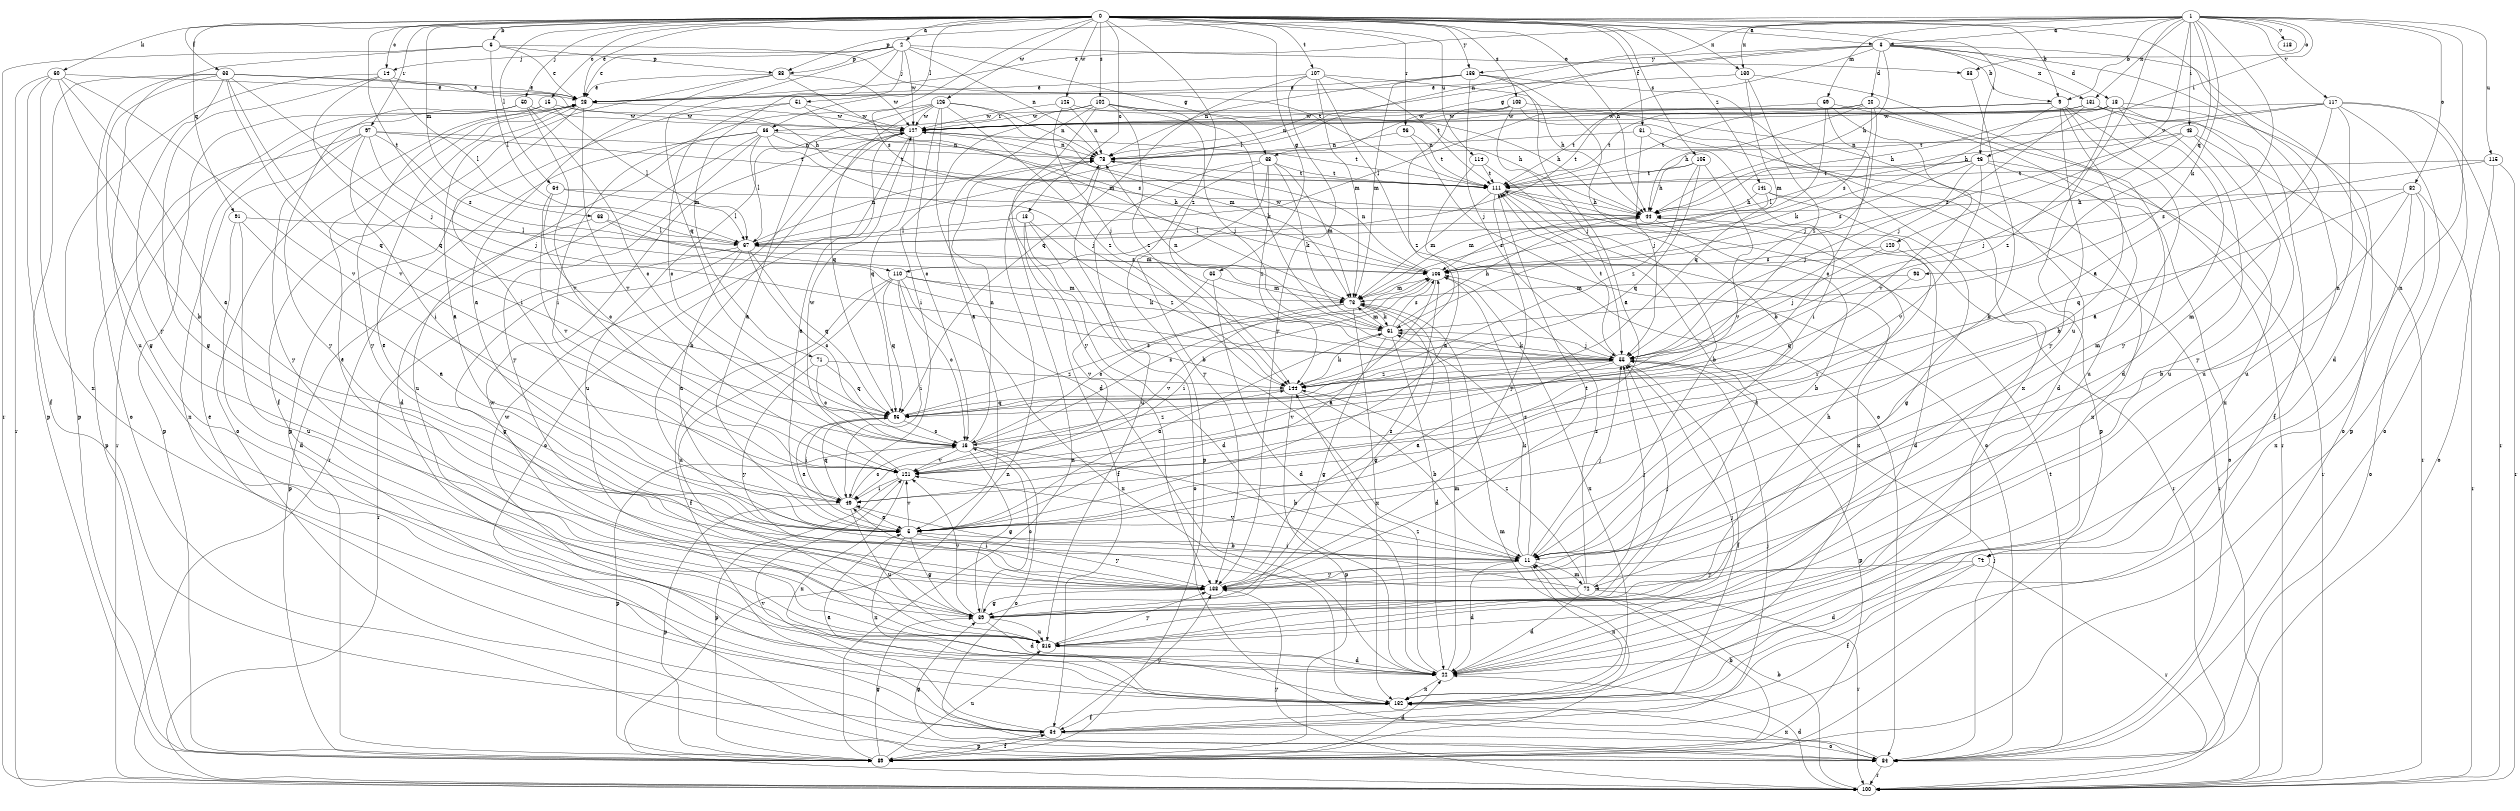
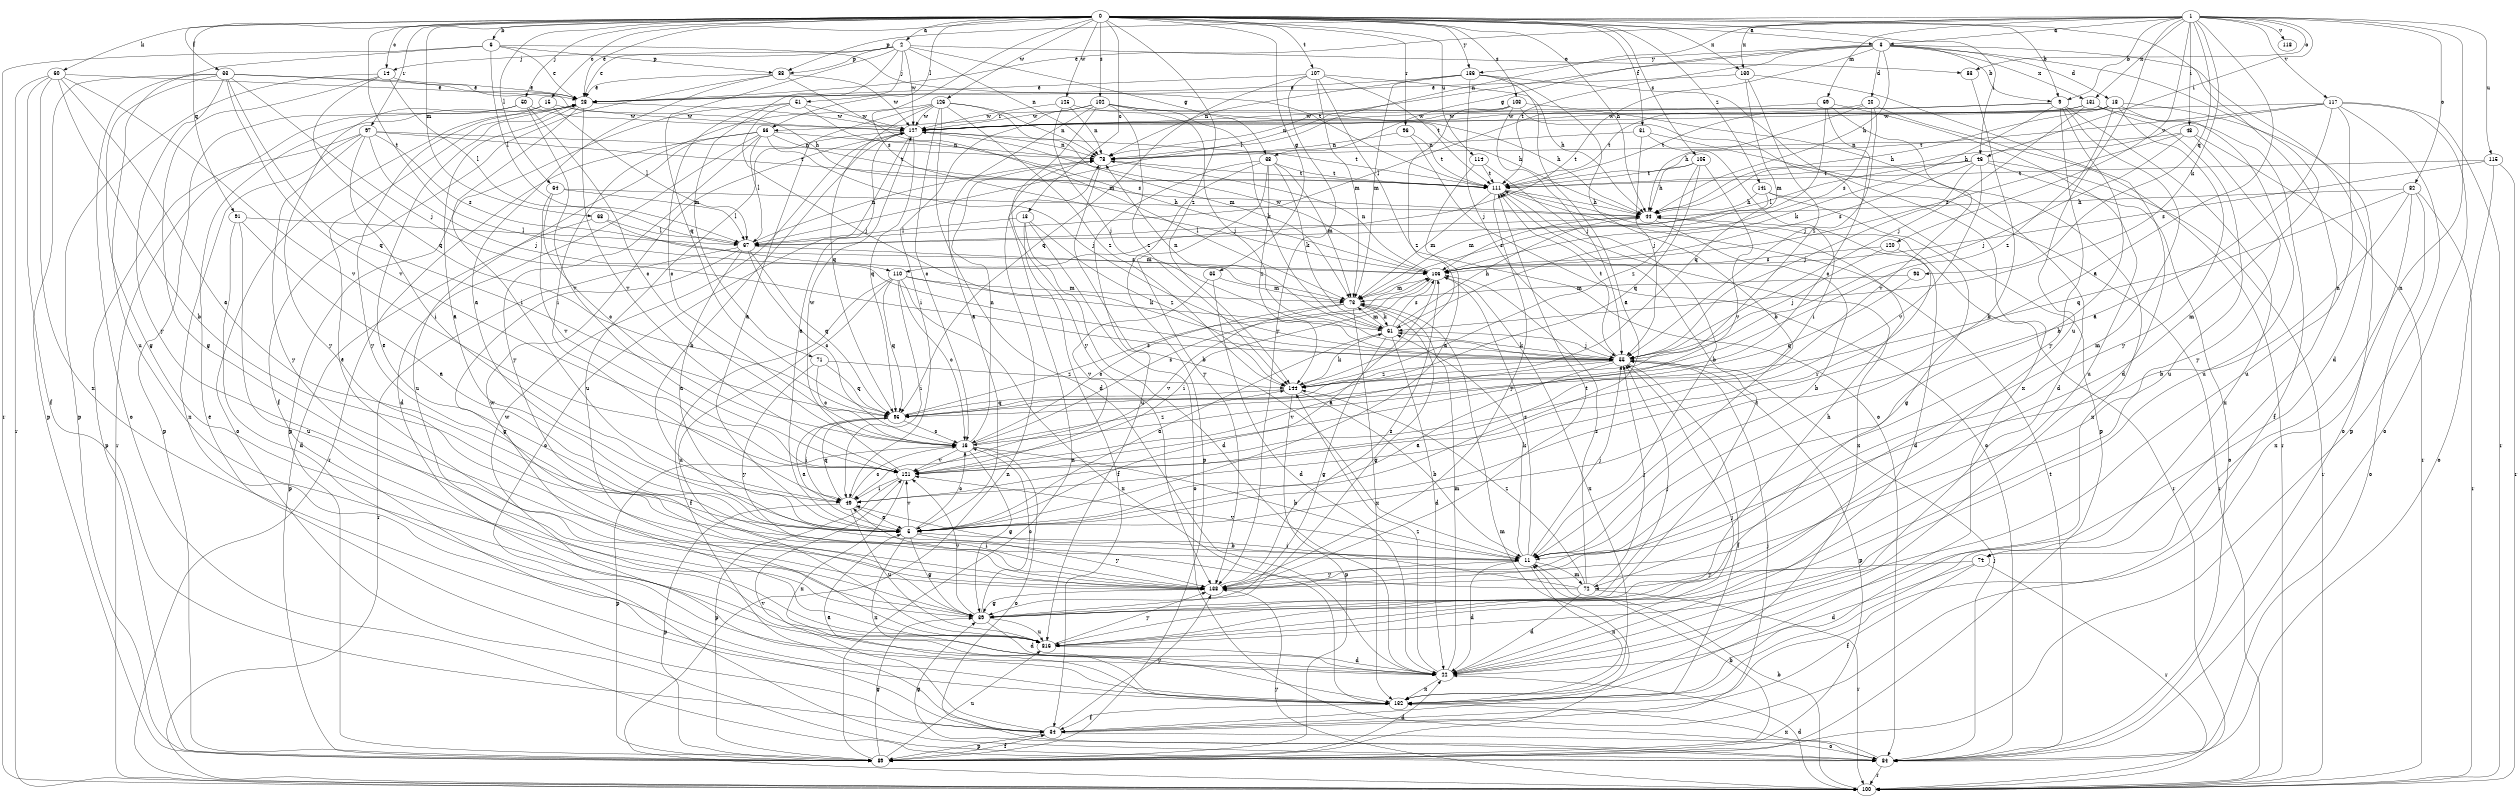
edge "20" -> "111": now "3" -> "111"
edge "51" -> "55": added, label "j"
edge "5" -> "16": added, label "c"
